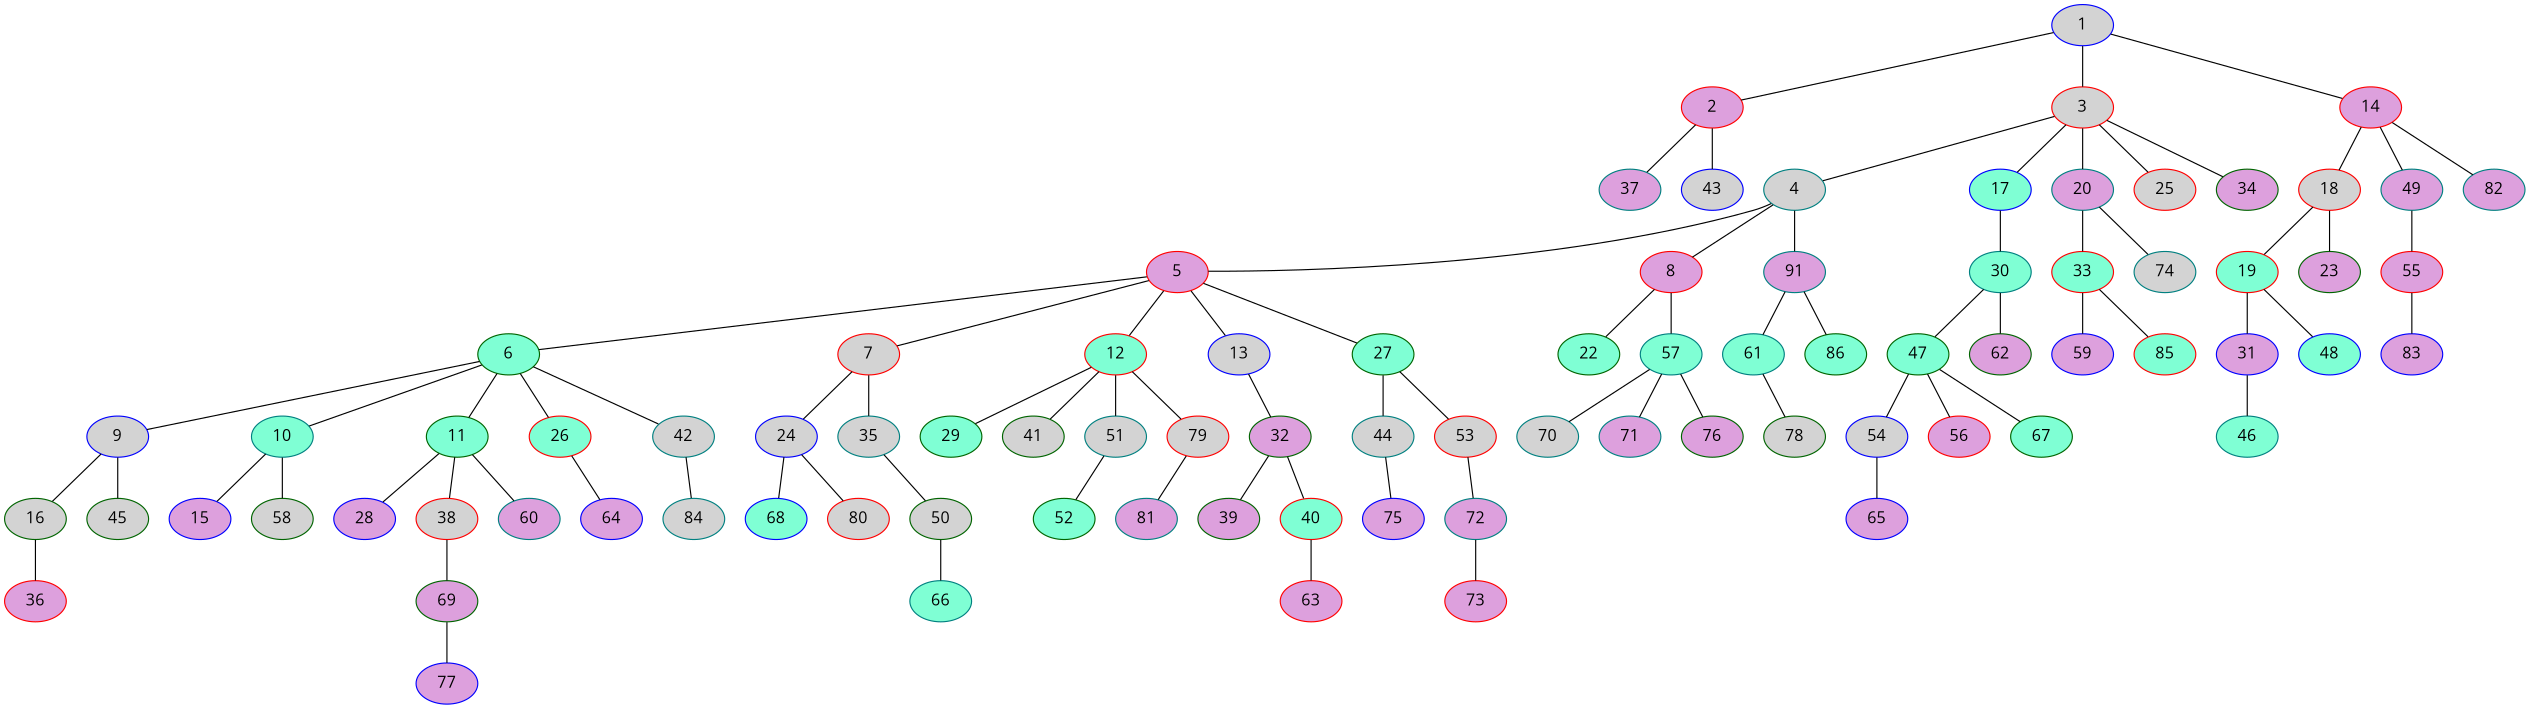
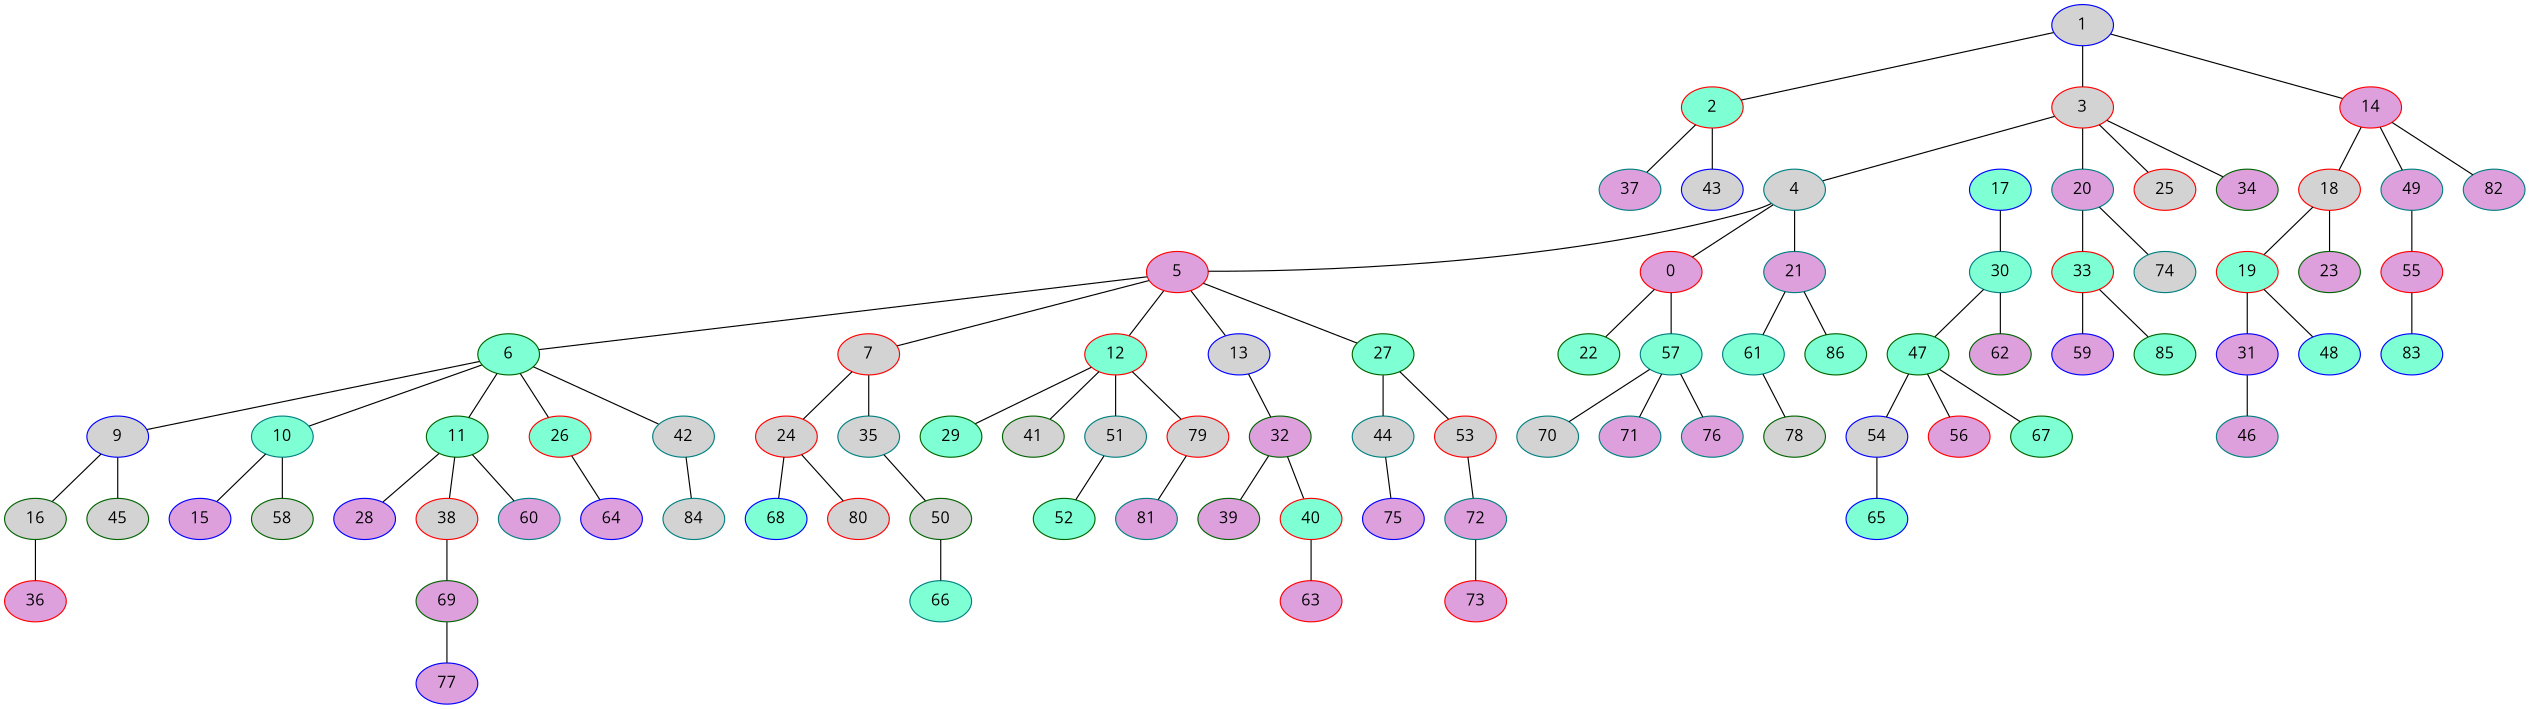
node "2": fillcolor plum -> aquamarine
edge "3" -- "17": removed
node "8": label "8" -> "0"
node "91": label "91" -> "21"
node "85": color red -> darkgreen
node "83": fillcolor plum -> aquamarine
node "24": color blue -> red
node "76": color darkgreen -> teal
node "46": fillcolor aquamarine -> plum
node "65": fillcolor plum -> aquamarine
